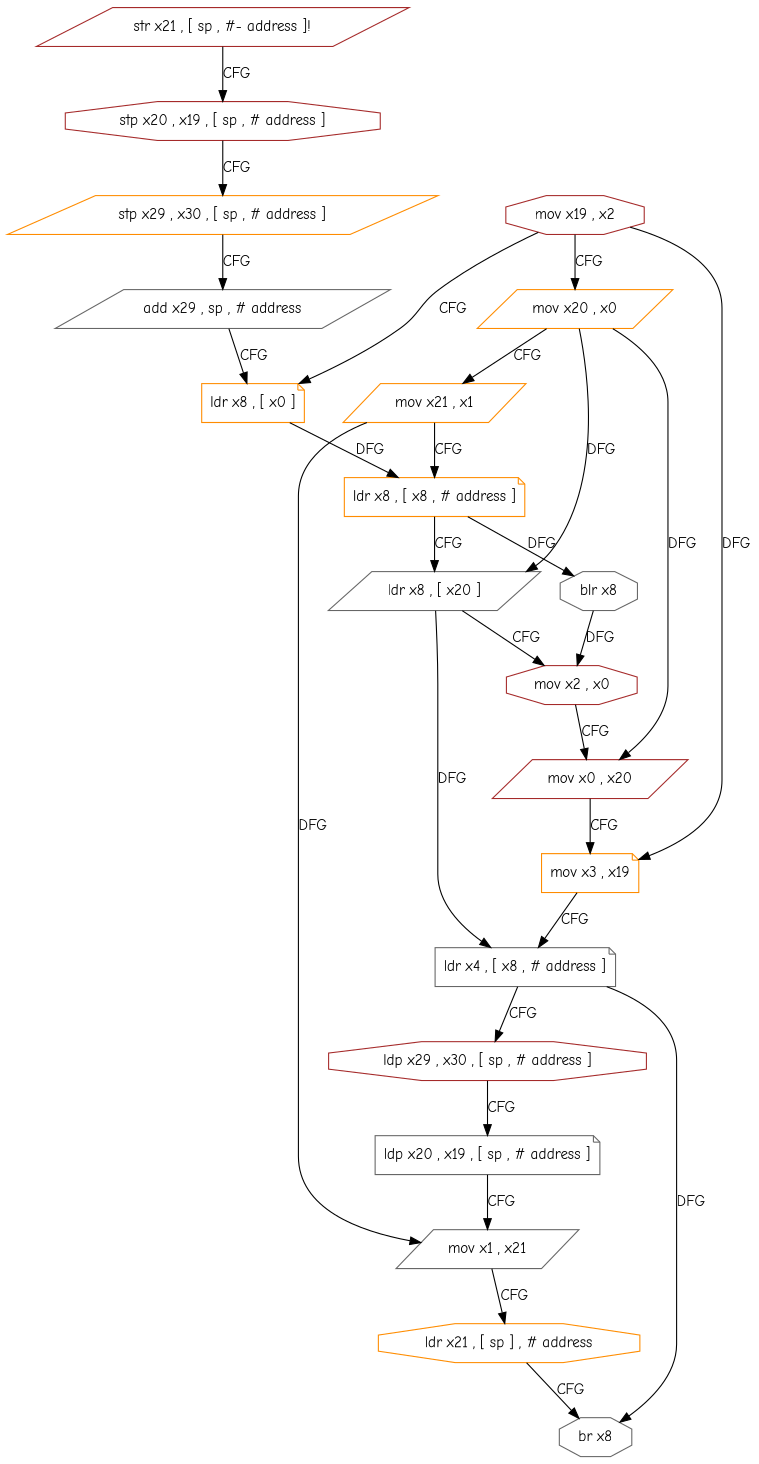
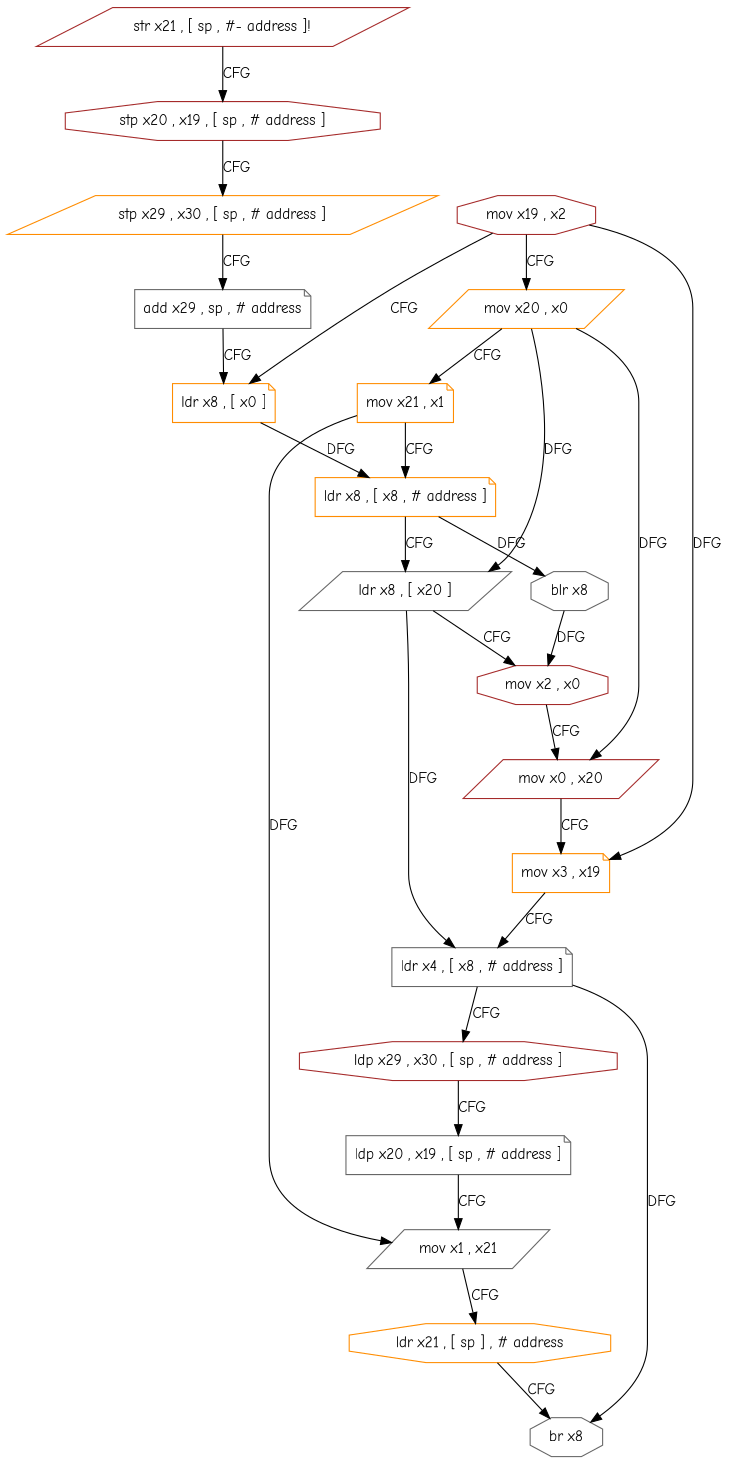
node "add x29 , sp , # address": shape parallelogram -> note
node "mov x21 , x1": shape parallelogram -> note
